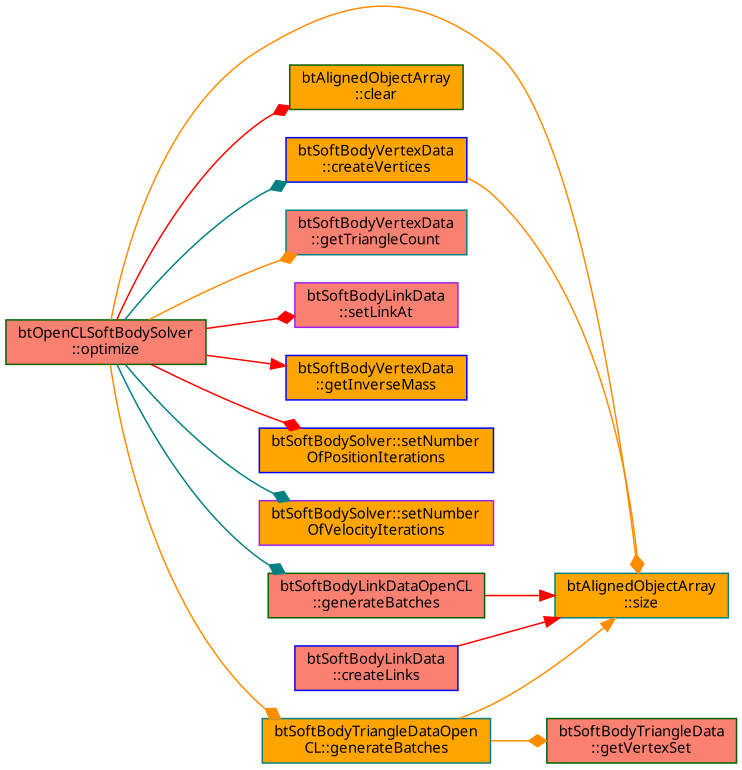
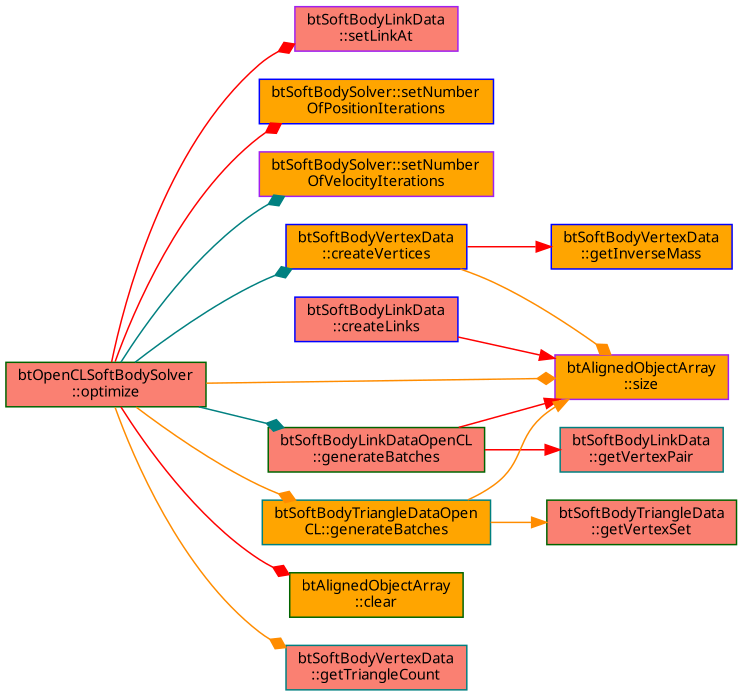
edge "btOpenCLSoftBodySolver ::optimize" -> "btSoftBodyVertexData ::getInverseMass": now "btSoftBodyVertexData ::createVertices" -> "btSoftBodyVertexData ::getInverseMass"
node "btSoftBodyLinkData ::getVertexPair": added
node "btAlignedObjectArray ::size": color teal -> purple
edge "btSoftBodyTriangleDataOpen CL::generateBatches" -> "btSoftBodyTriangleData ::getVertexSet": arrowhead diamond -> normal
